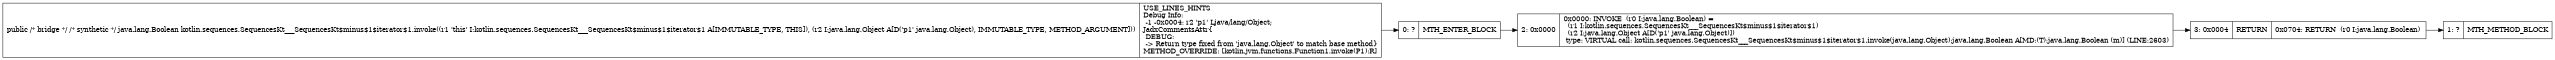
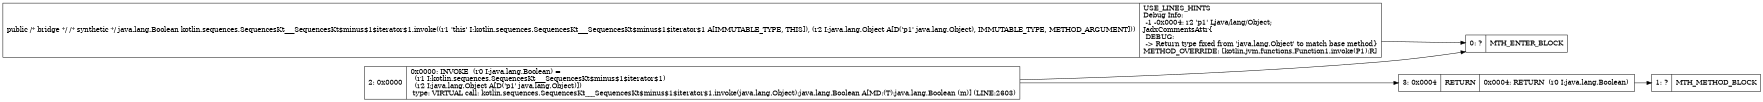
edge "0: ?" -> "2: 0x0000": reversed
node "3: 0x0004": text "0x0704: RETURN  (r0 I:java.lang.Boolean)" -> "0x0004: RETURN  (r0 I:java.lang.Boolean)"
